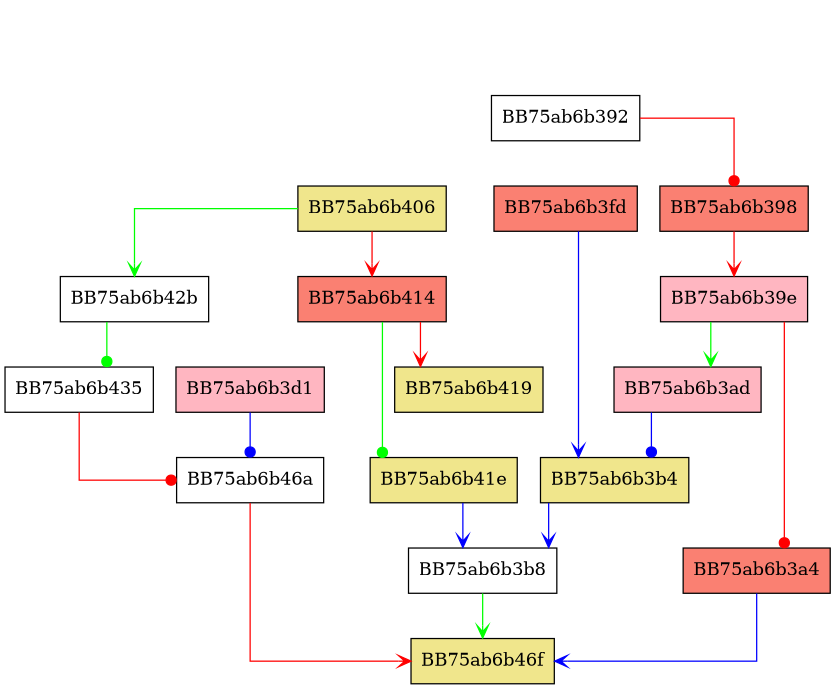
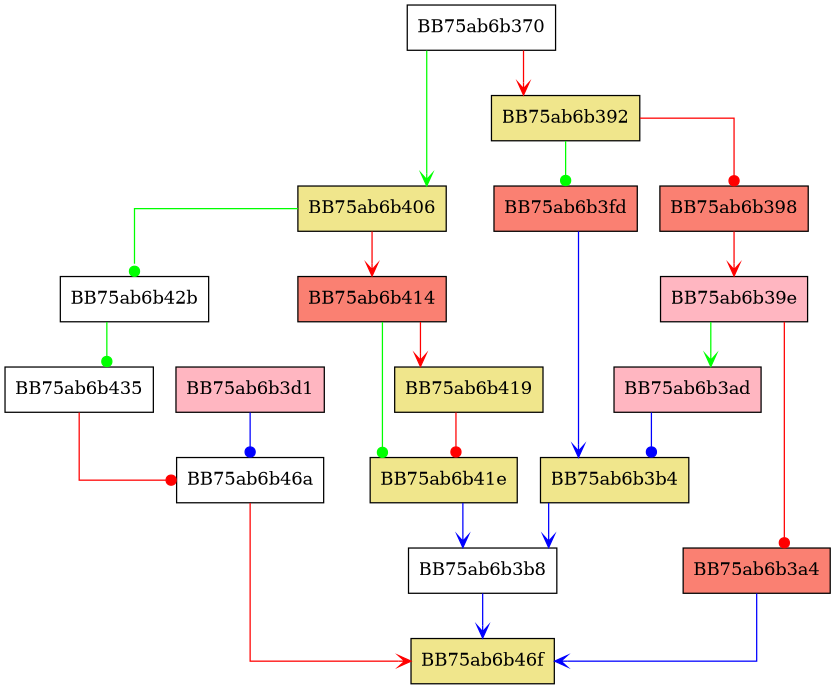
node "BB75ab6b370": added
node "BB75ab6b392": fillcolor white -> khaki
edge "BB75ab6b392" -> "BB75ab6b3fd": added
edge "BB75ab6b406" -> "BB75ab6b42b": arrowhead vee -> dot
edge "BB75ab6b419" -> "BB75ab6b41e": added
edge "BB75ab6b3b8" -> "BB75ab6b46f": color green -> blue
